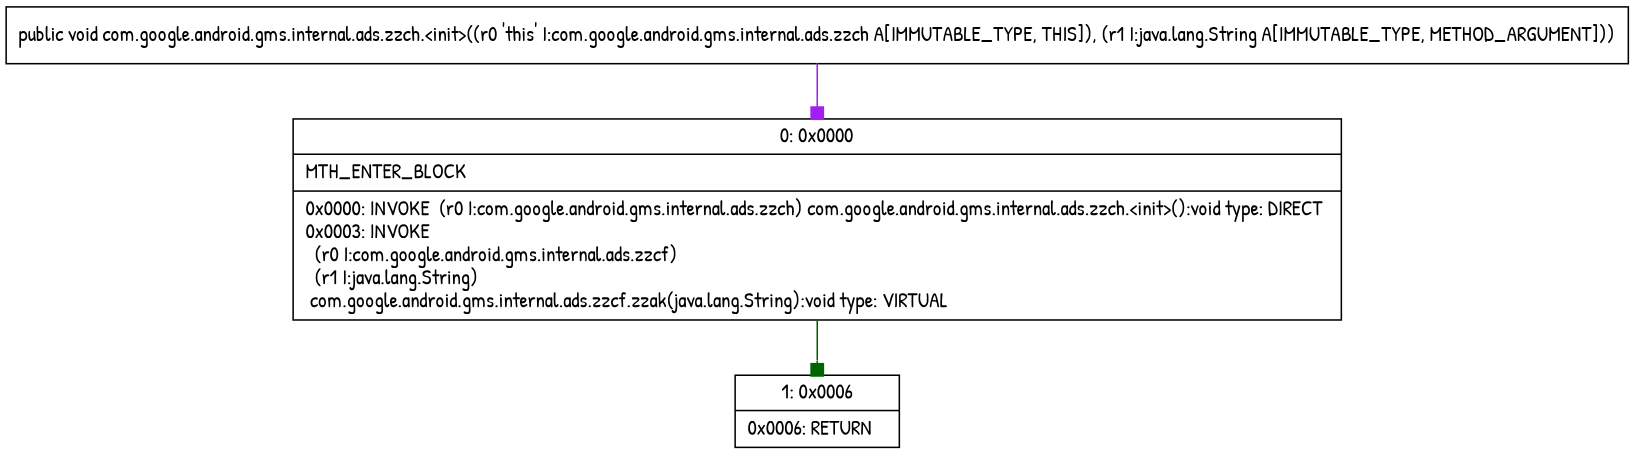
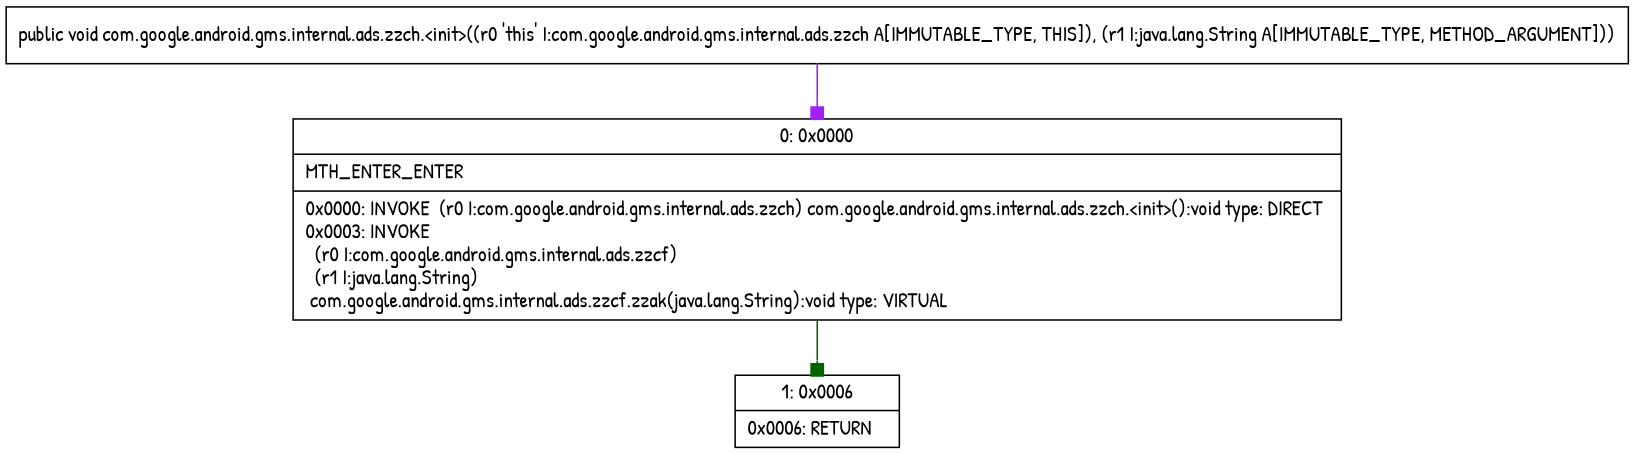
node "0: 0x0000": text "MTH_ENTER_BLOCK" -> "MTH_ENTER_ENTER"
